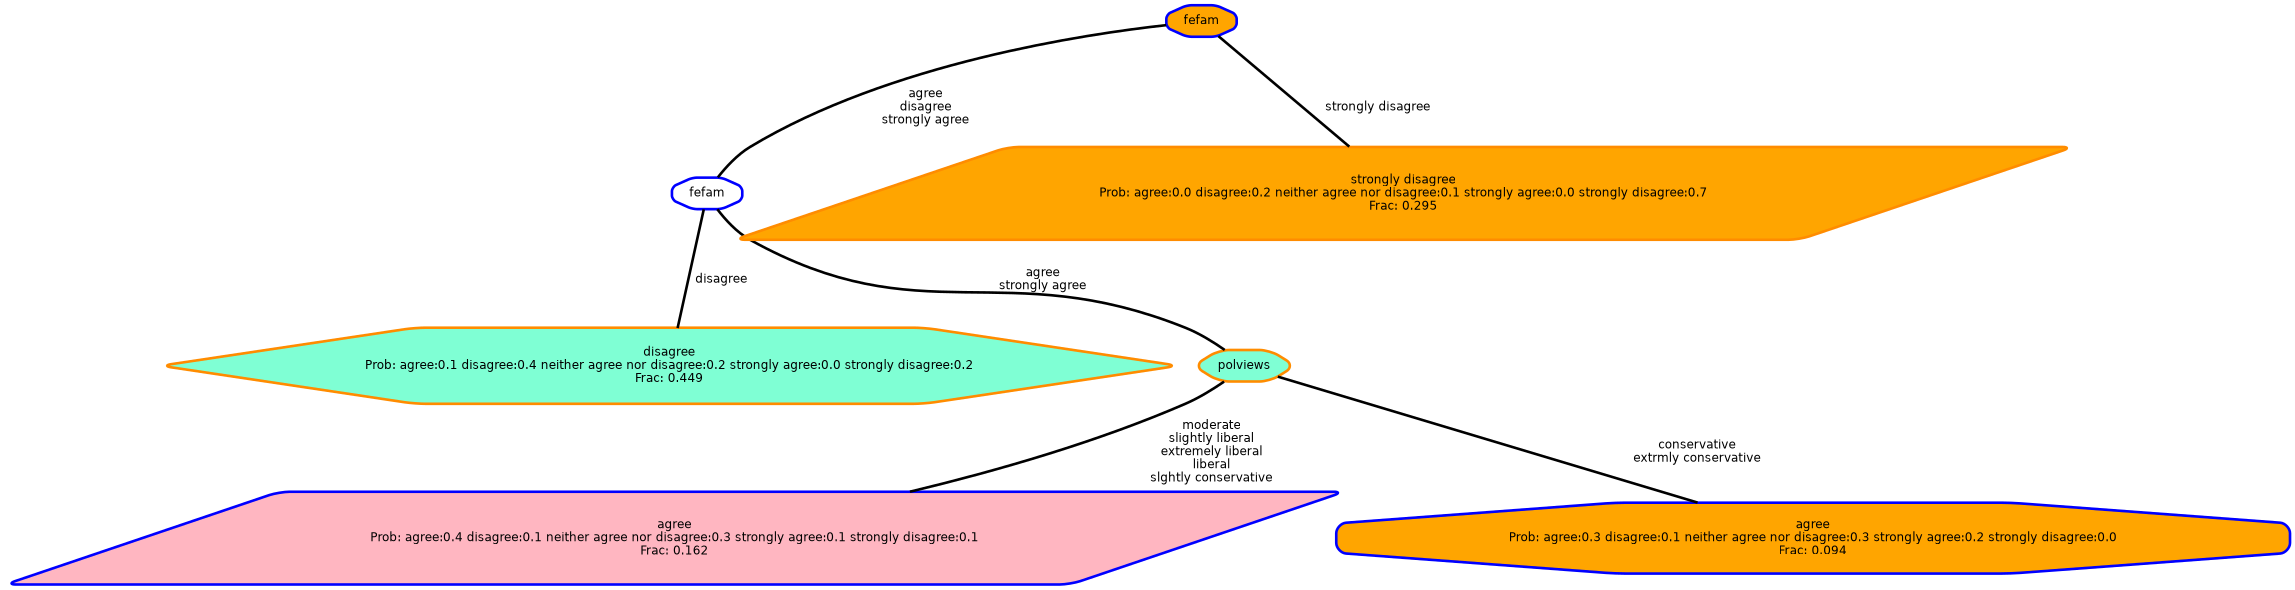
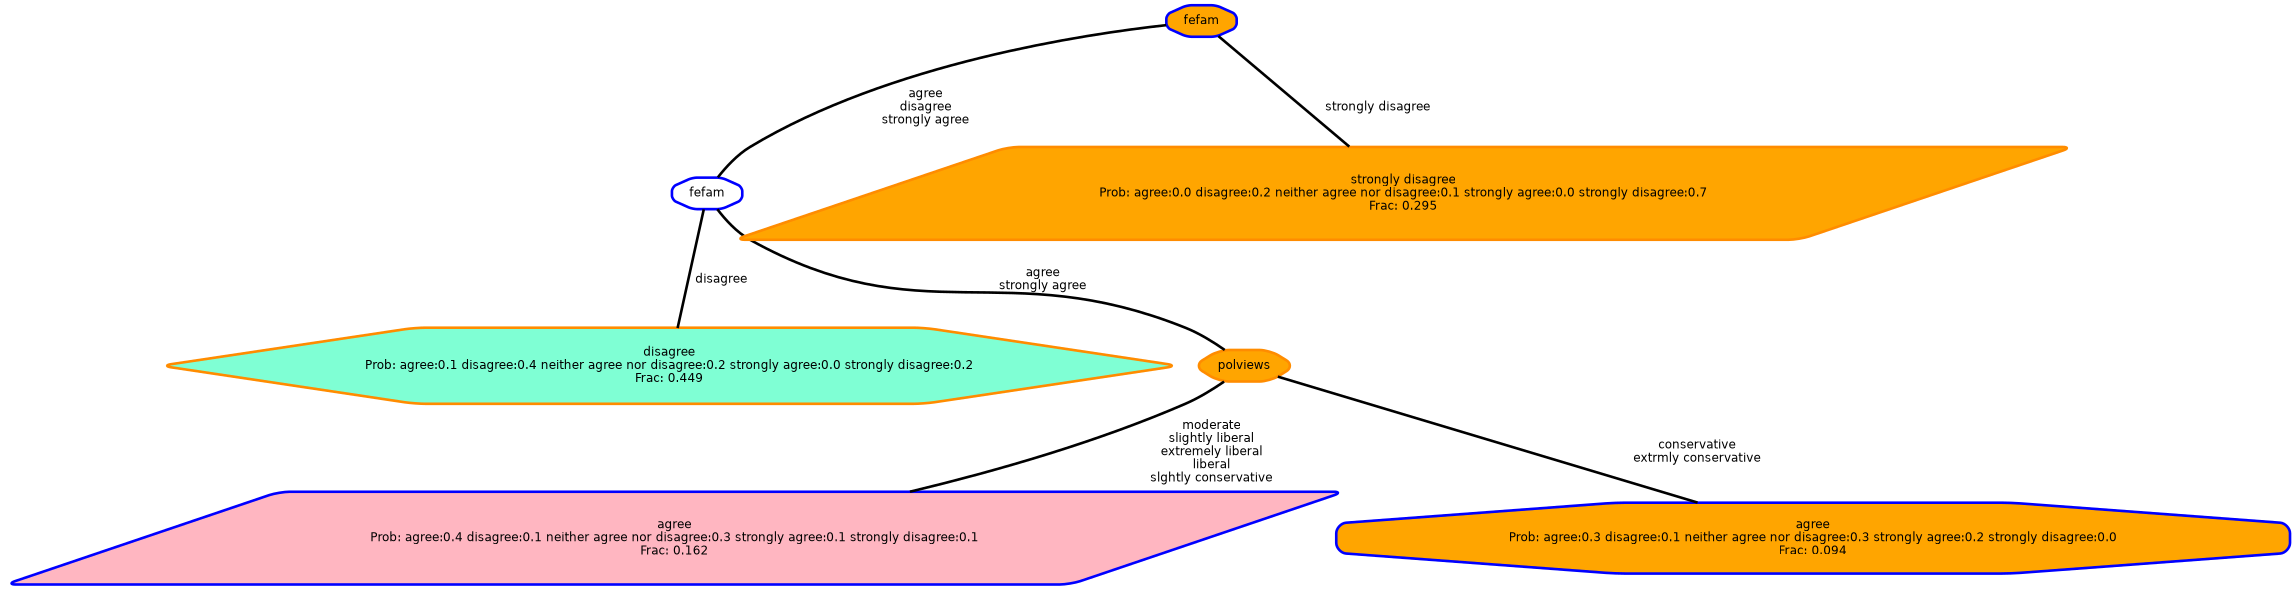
node "polviews": fillcolor aquamarine -> orange
